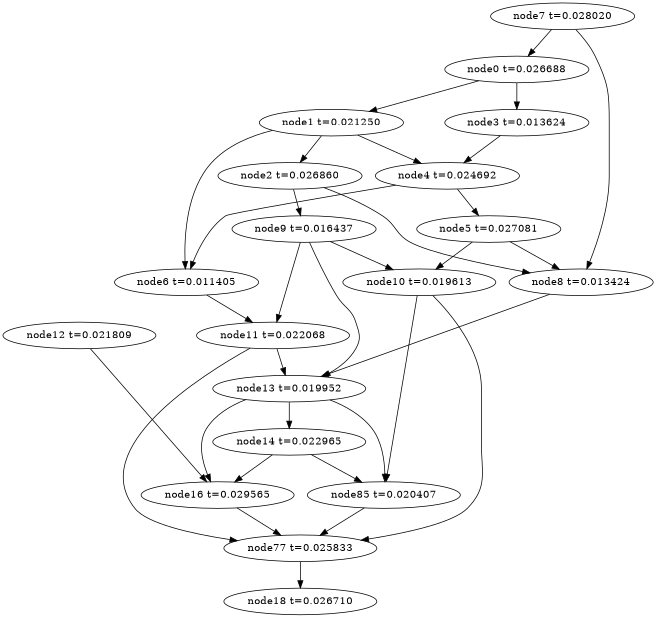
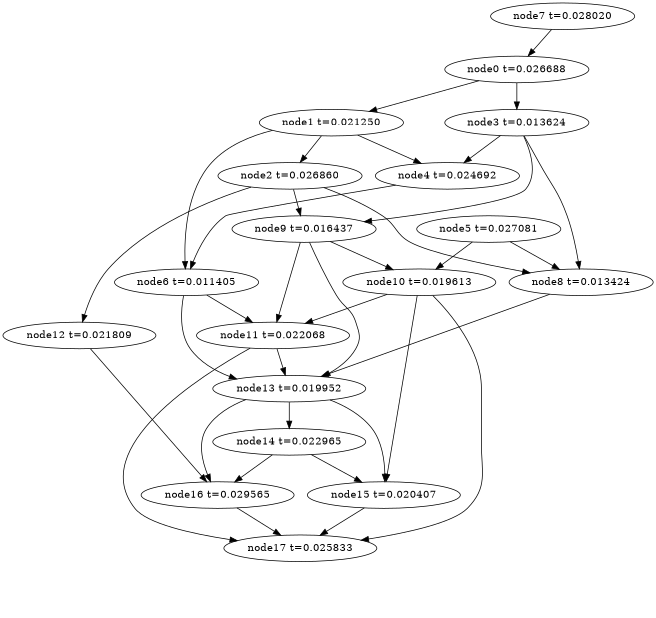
edge "node7 t=0.028020" -> "node8 t=0.013424": now "node3 t=0.013624" -> "node8 t=0.013424"
edge "node4 t=0.024692" -> "node5 t=0.027081": removed
edge "node3 t=0.013624" -> "node9 t=0.016437": added
edge "node2 t=0.026860" -> "node12 t=0.021809": added
edge "node10 t=0.019613" -> "node11 t=0.022068": added
edge "node6 t=0.011405" -> "node13 t=0.019952": added
node "node85 t=0.020407": label "node85 t=0.020407" -> "node15 t=0.020407"
node "node77 t=0.025833": label "node77 t=0.025833" -> "node17 t=0.025833"
node "node18 t=0.026710": removed
